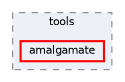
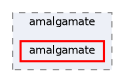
cluster "tools": label "tools" -> "amalgamate"
